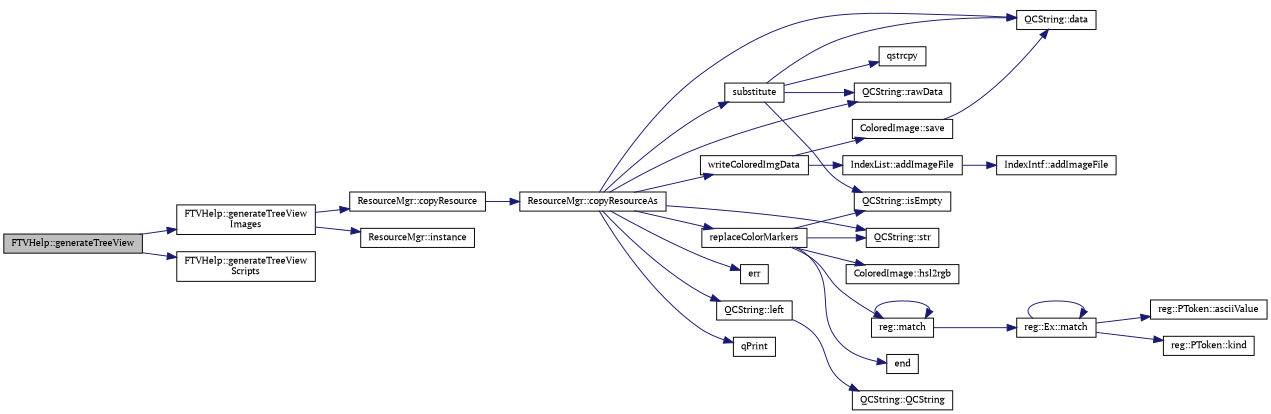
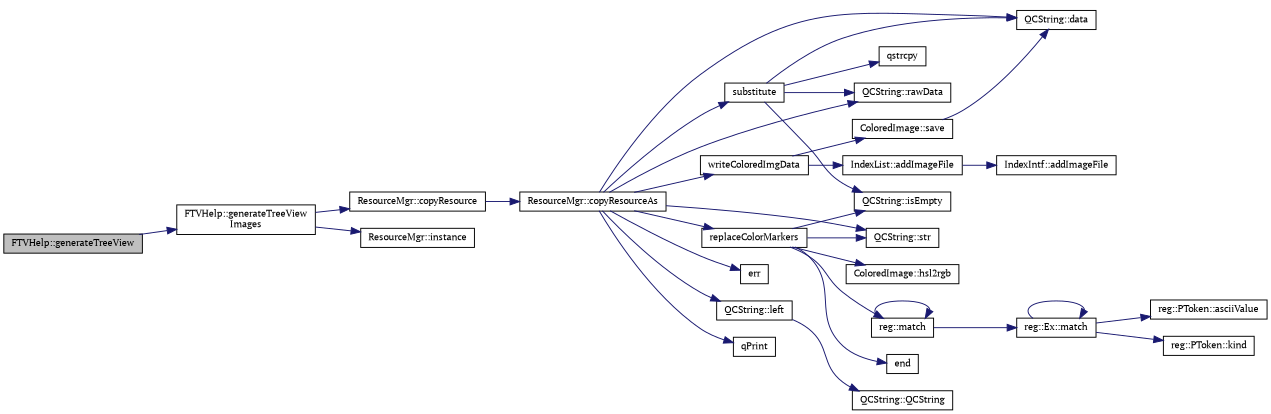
node "FTVHelp::generateTreeView Scripts": removed
